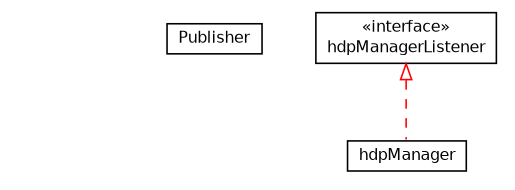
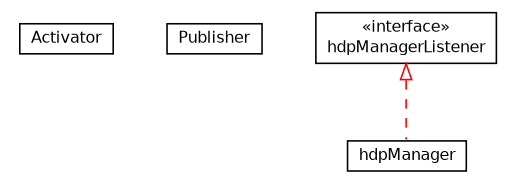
node "Activator": added
